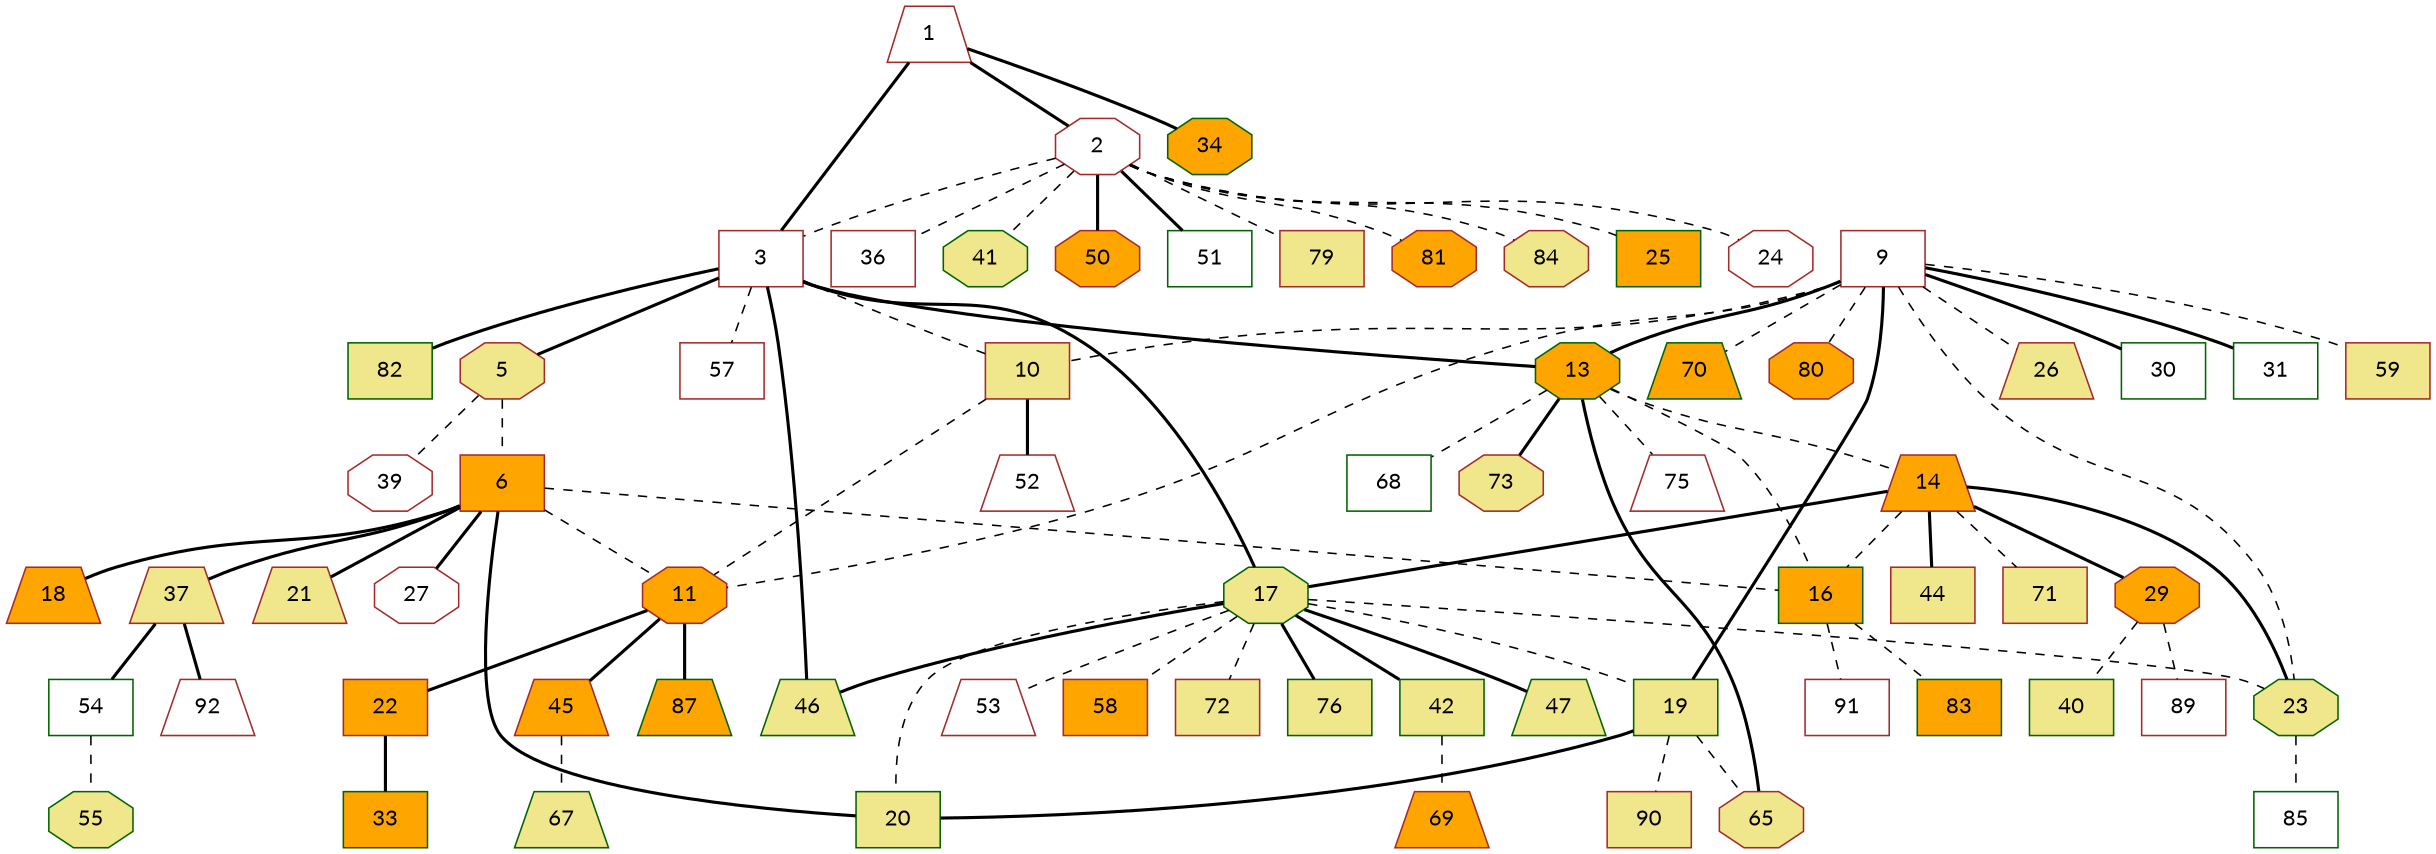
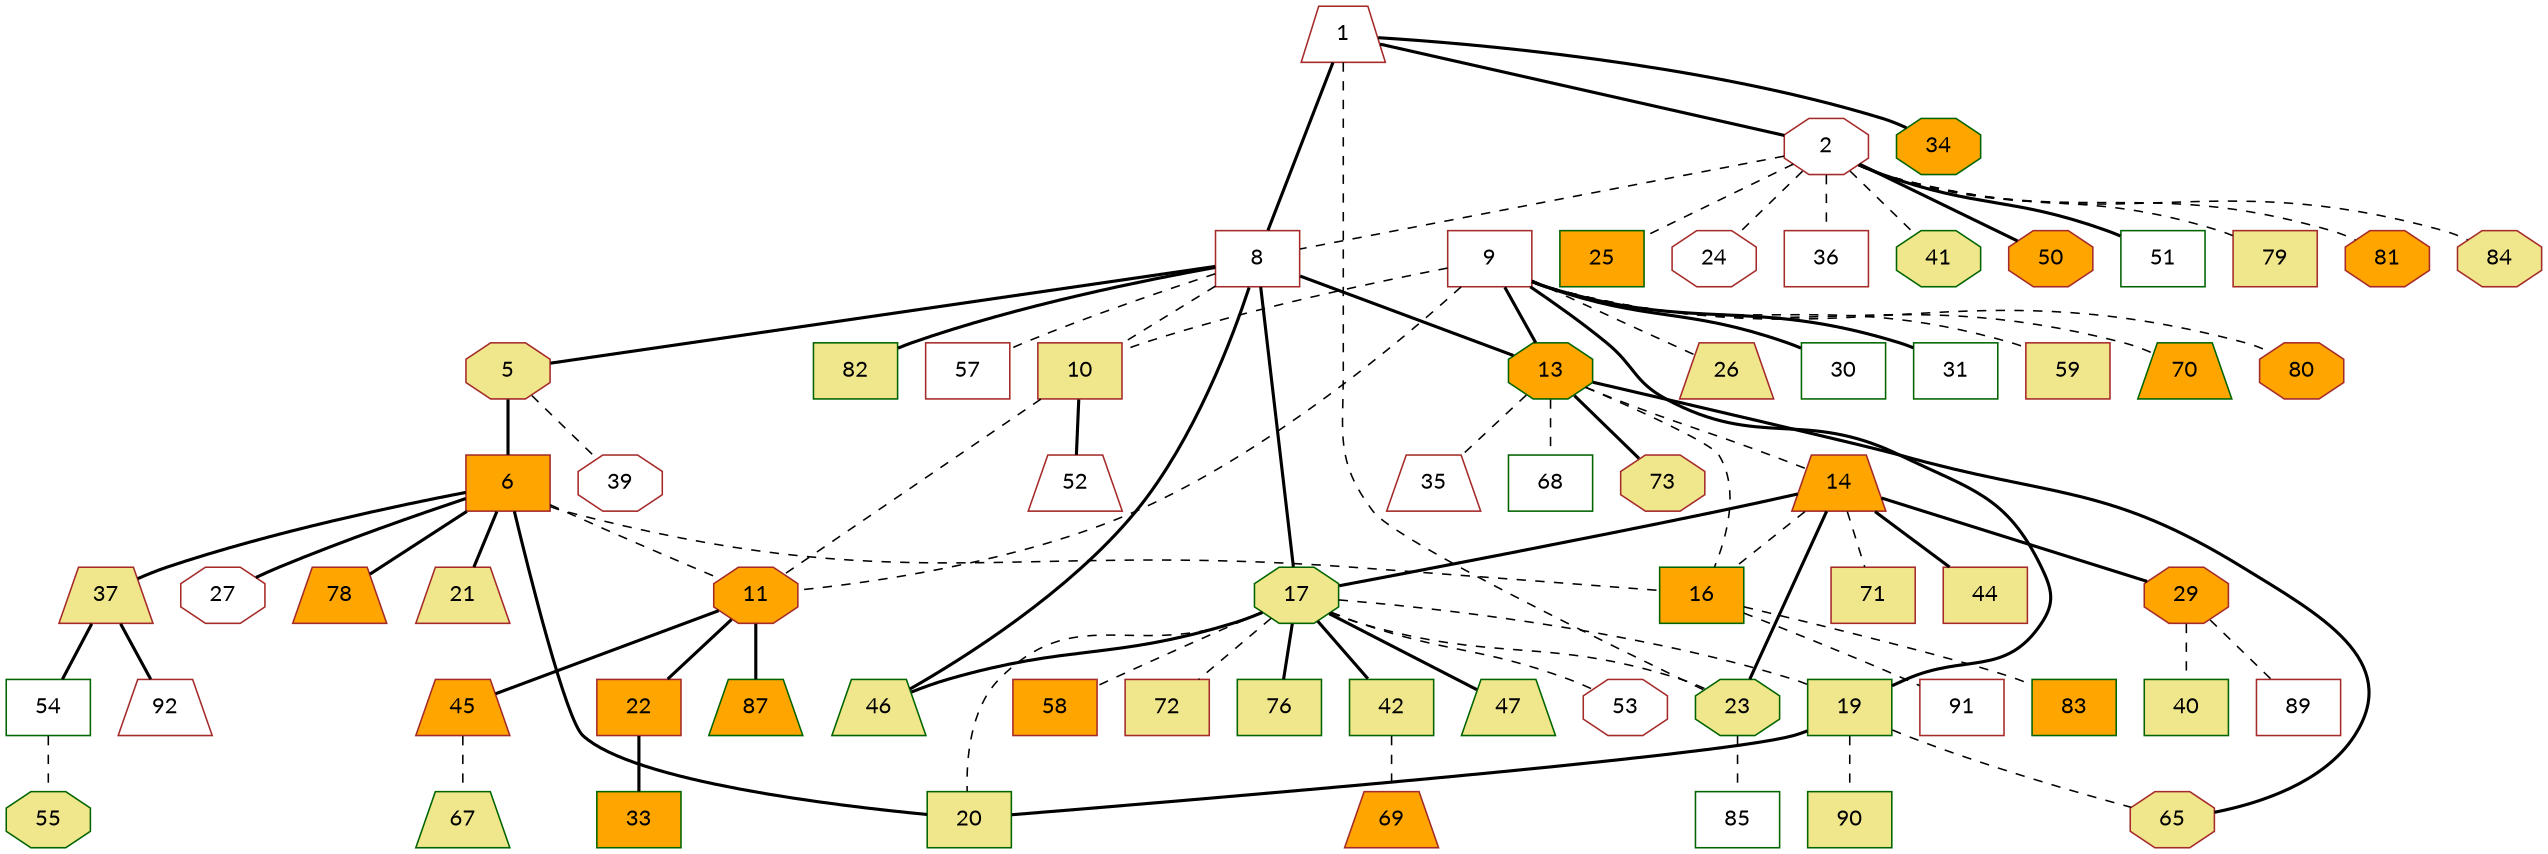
node "3": label "3" -> "8"
edge "5" -- "6": style dashed -> bold
edge "9" -- "23": now "1" -- "23"
node "75": label "75" -> "35"
node "18": label "18" -> "78"
node "53": shape trapezium -> octagon
node "90": color brown -> darkgreen
